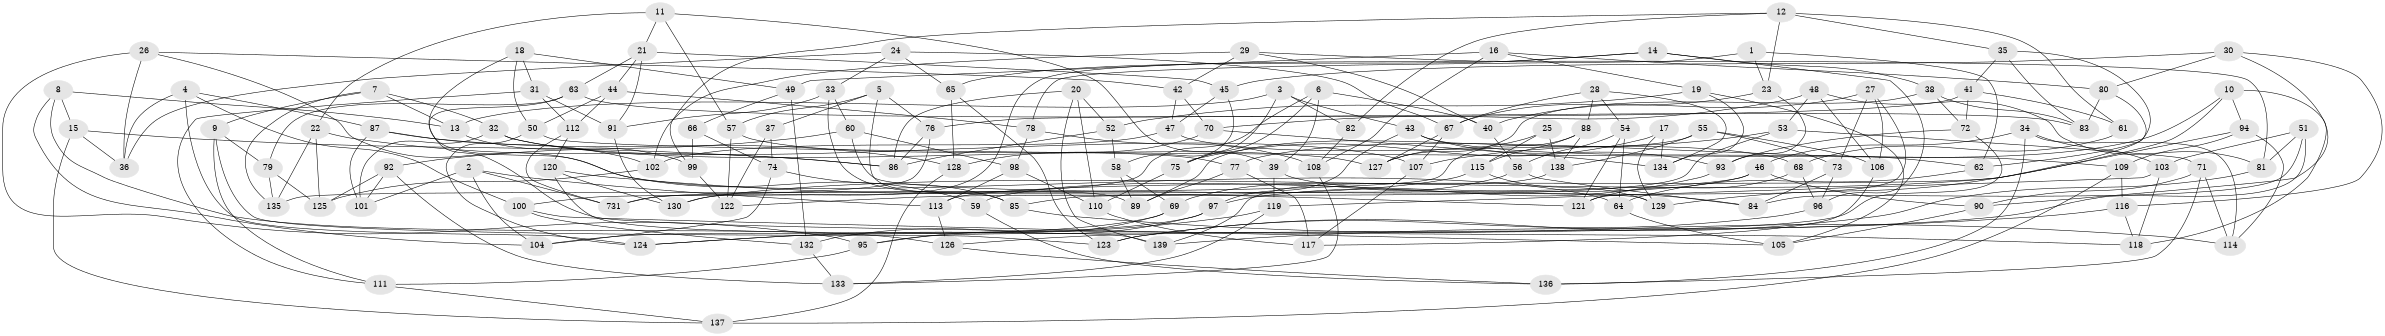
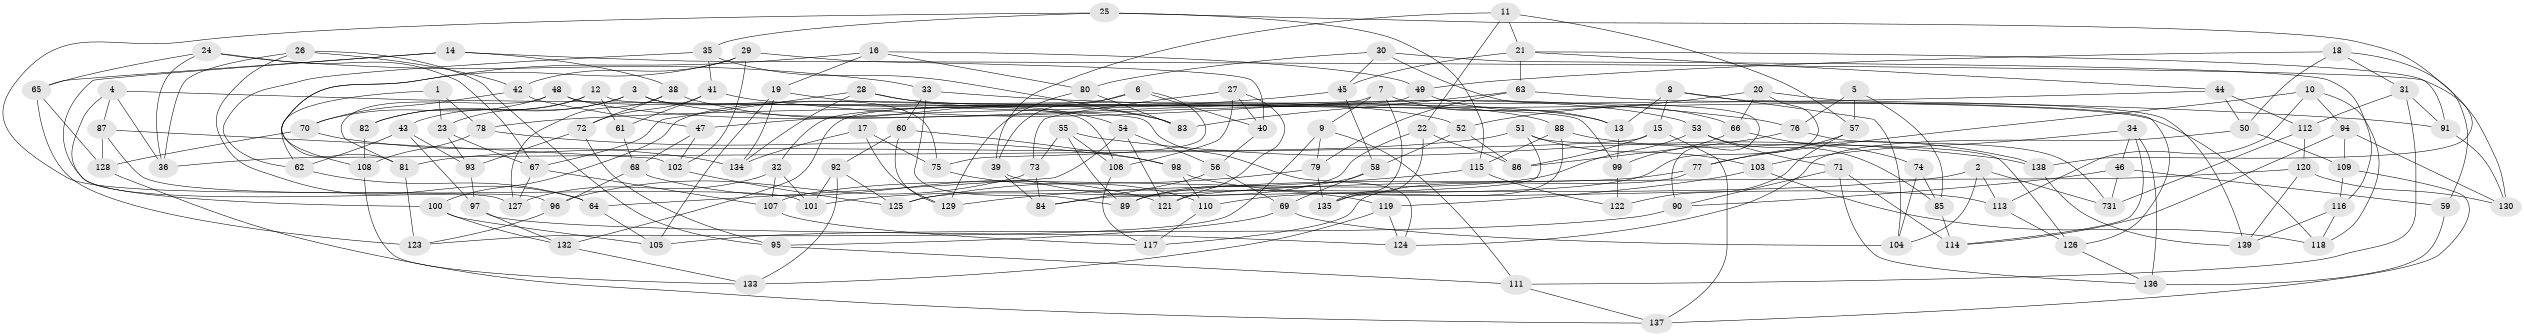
edge "12" -- "35": now "25" -- "35"
edge "20" -- "86": now "20" -- "66"
node "37": removed
